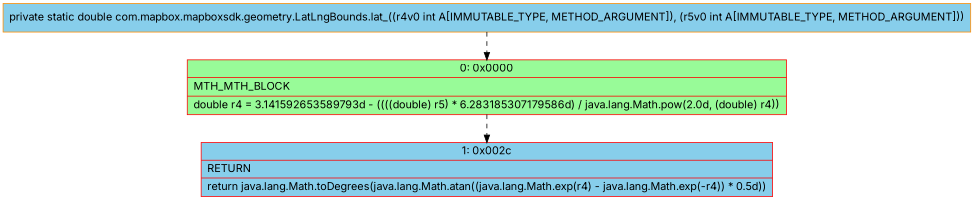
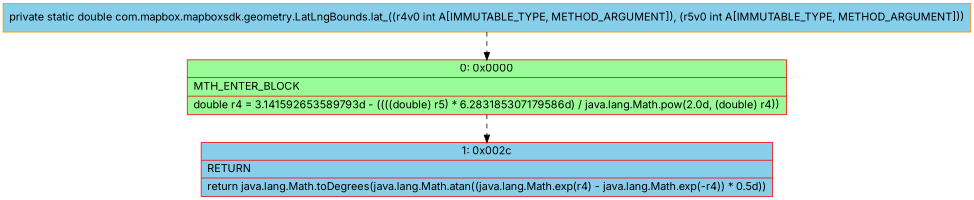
node "0: 0x0000": text "MTH_MTH_BLOCK" -> "MTH_ENTER_BLOCK"
